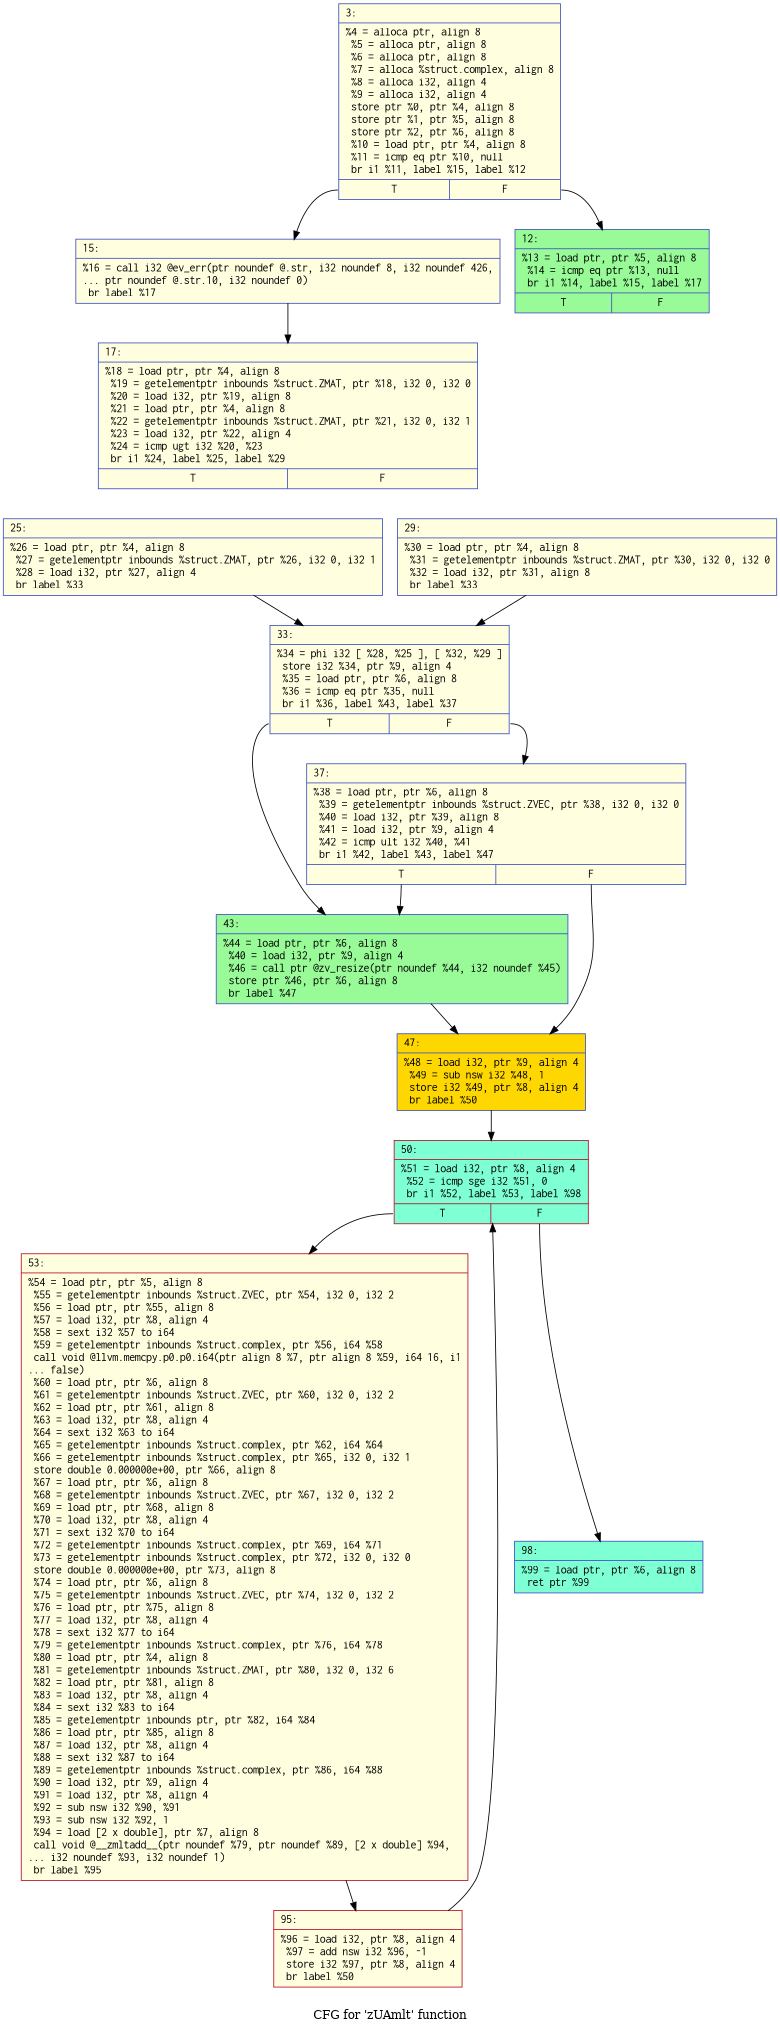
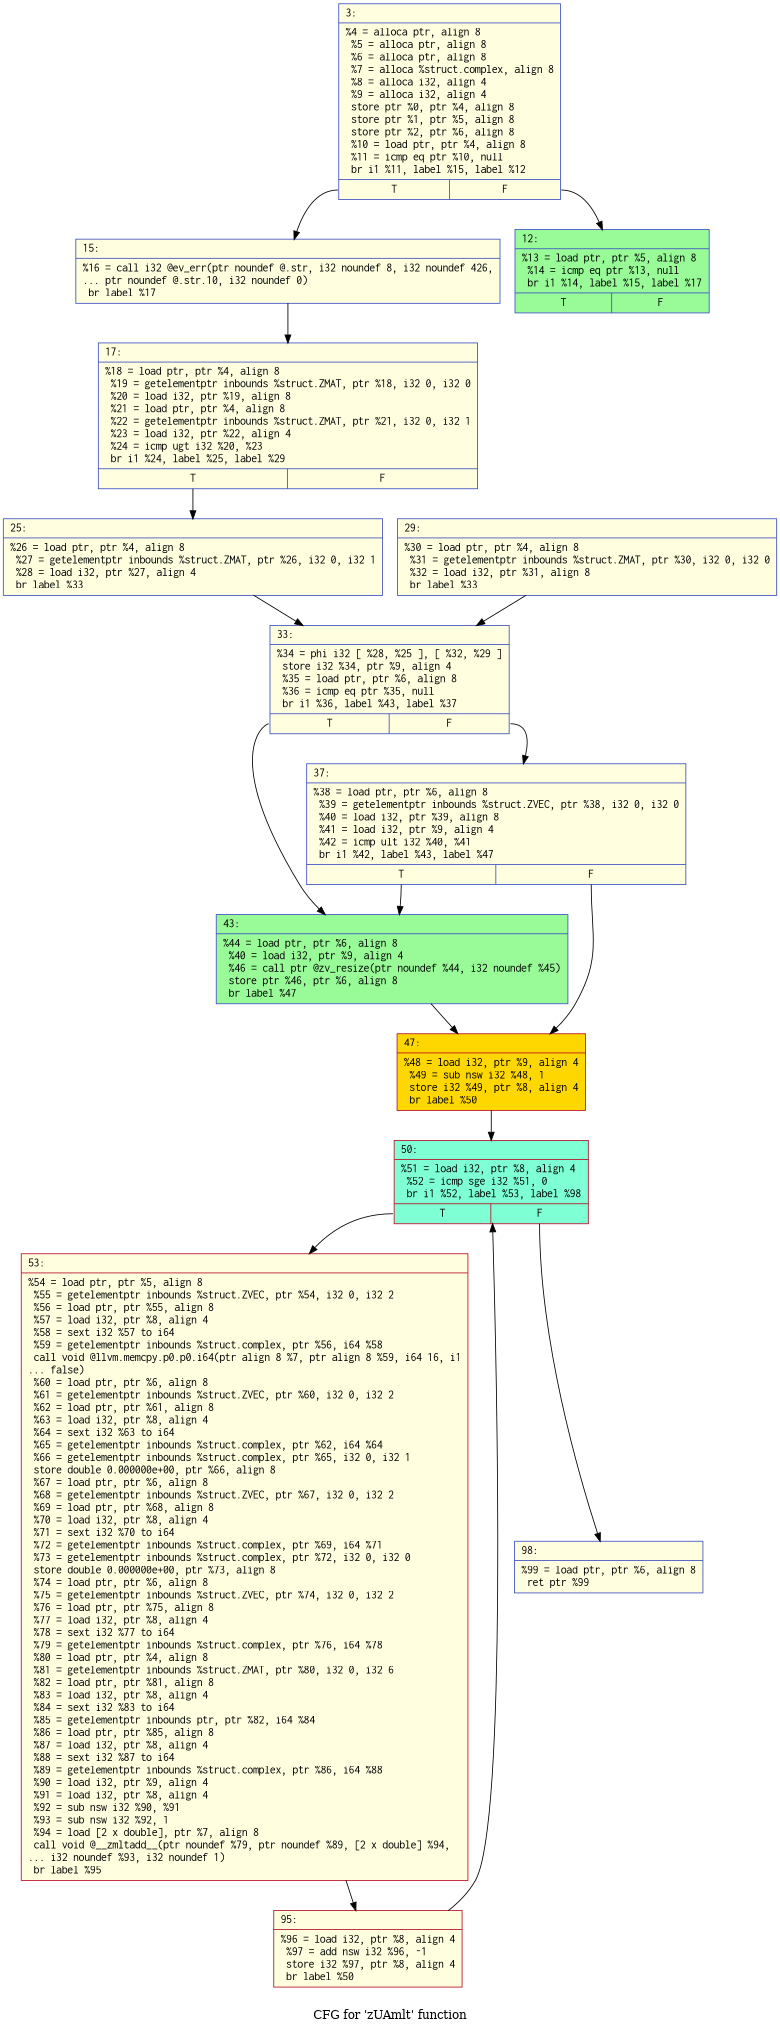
edge "17:" -> "25:": added
node "47:": color #3d50c3ff -> #b70d28ff
node "98:": fillcolor aquamarine -> lightyellow
